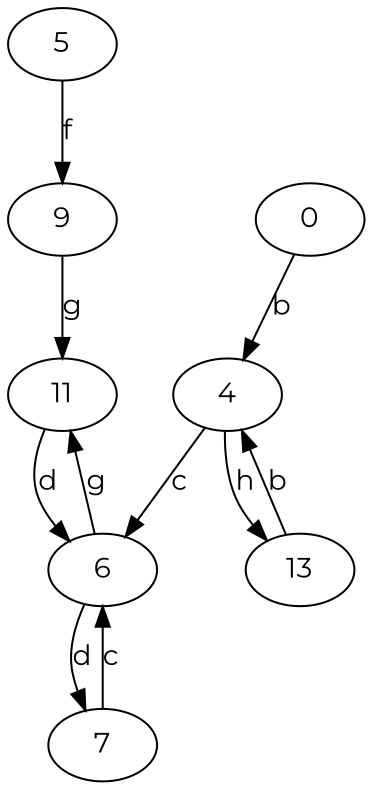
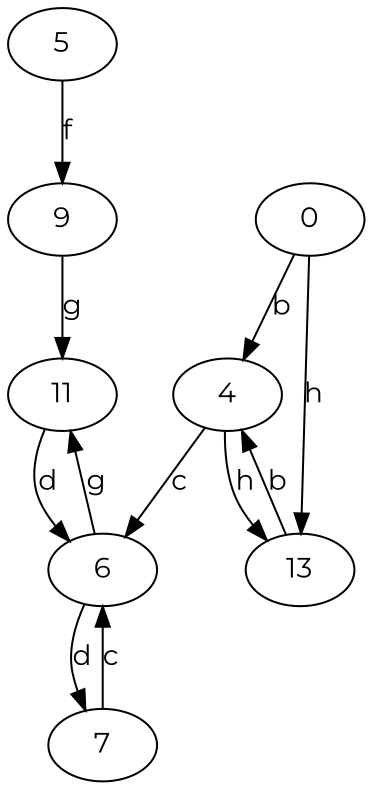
edge "0" -> "13": added, label "h"
